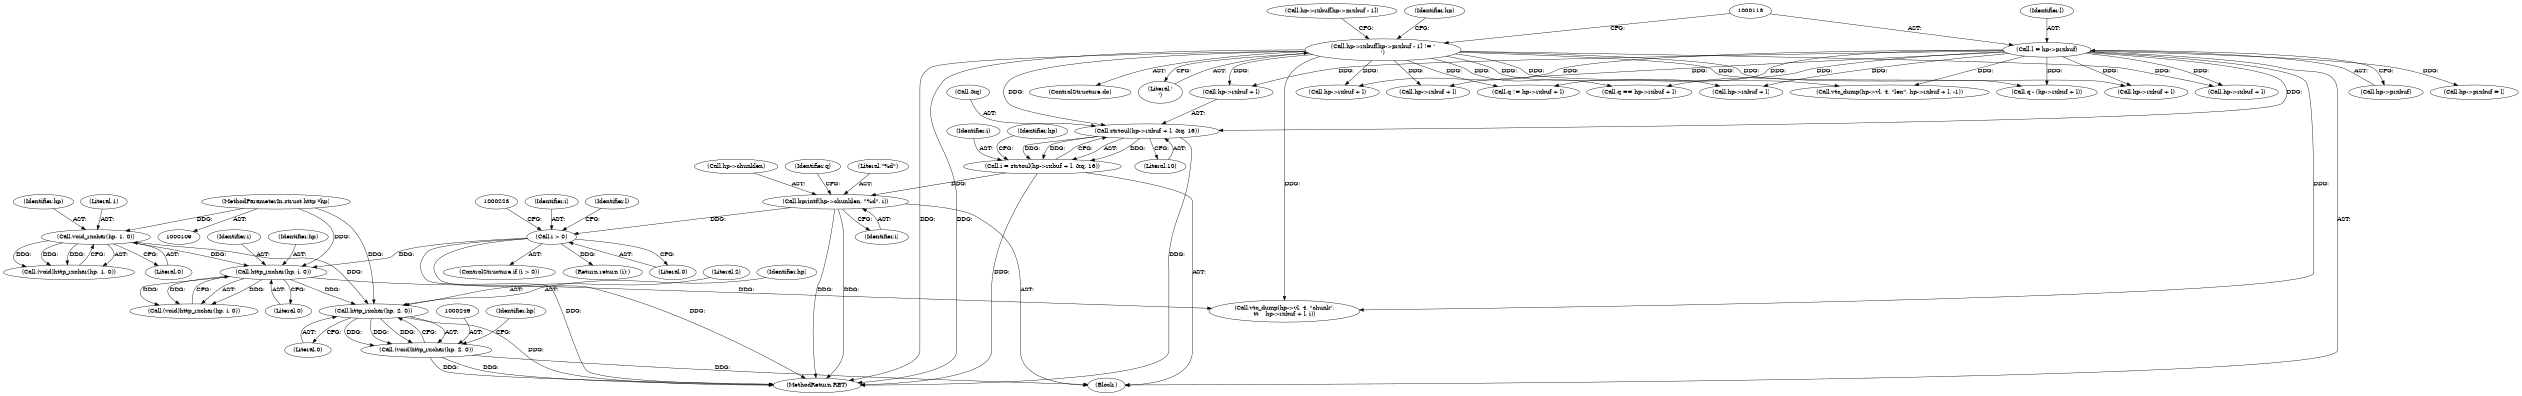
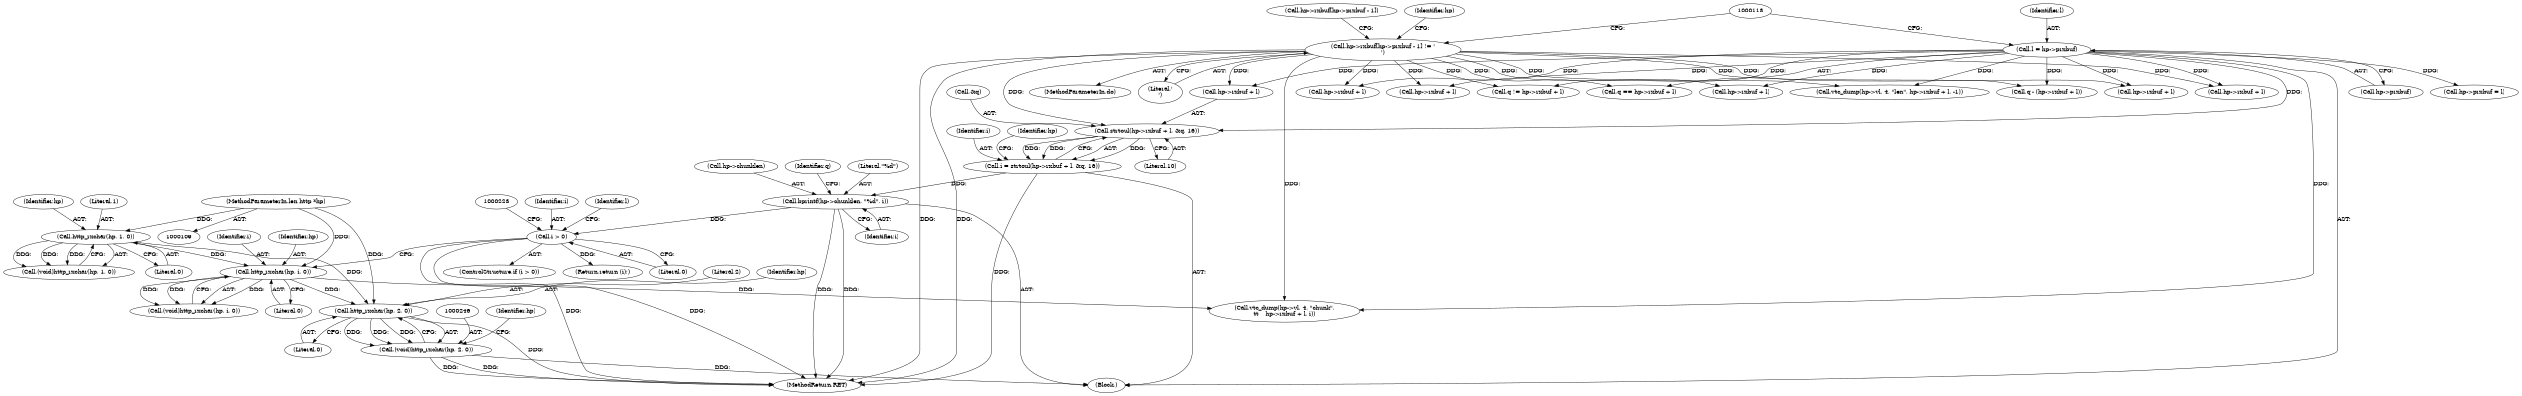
edge "1000113" -> "(Call,l = hp->prxbuf)": label "AST: " -> "CFG: "
edge "(Call,l = hp->prxbuf)" -> "(Call,q == hp->rxbuf + l)": label "DDG: " -> "AST: "
node "(ControlStructure,do)": label "(ControlStructure,do)" -> "(MethodParameterIn,do)"
node "(MethodParameterIn,struct http *hp)": label "(MethodParameterIn,struct http *hp)" -> "(MethodParameterIn,len http *hp)"
node "(Call,void_rxchar(hp, 1, 0))": label "(Call,void_rxchar(hp, 1, 0))" -> "(Call,http_rxchar(hp, 1, 0))"
edge "(Call,i > 0)" -> "(Call,http_rxchar(hp, i, 0))": label "DDG: " -> "CFG: "
edge "(Call,strtoul(hp->rxbuf + l, &q, 16))" -> "(MethodReturn,RET)": removed, label "DDG:"
